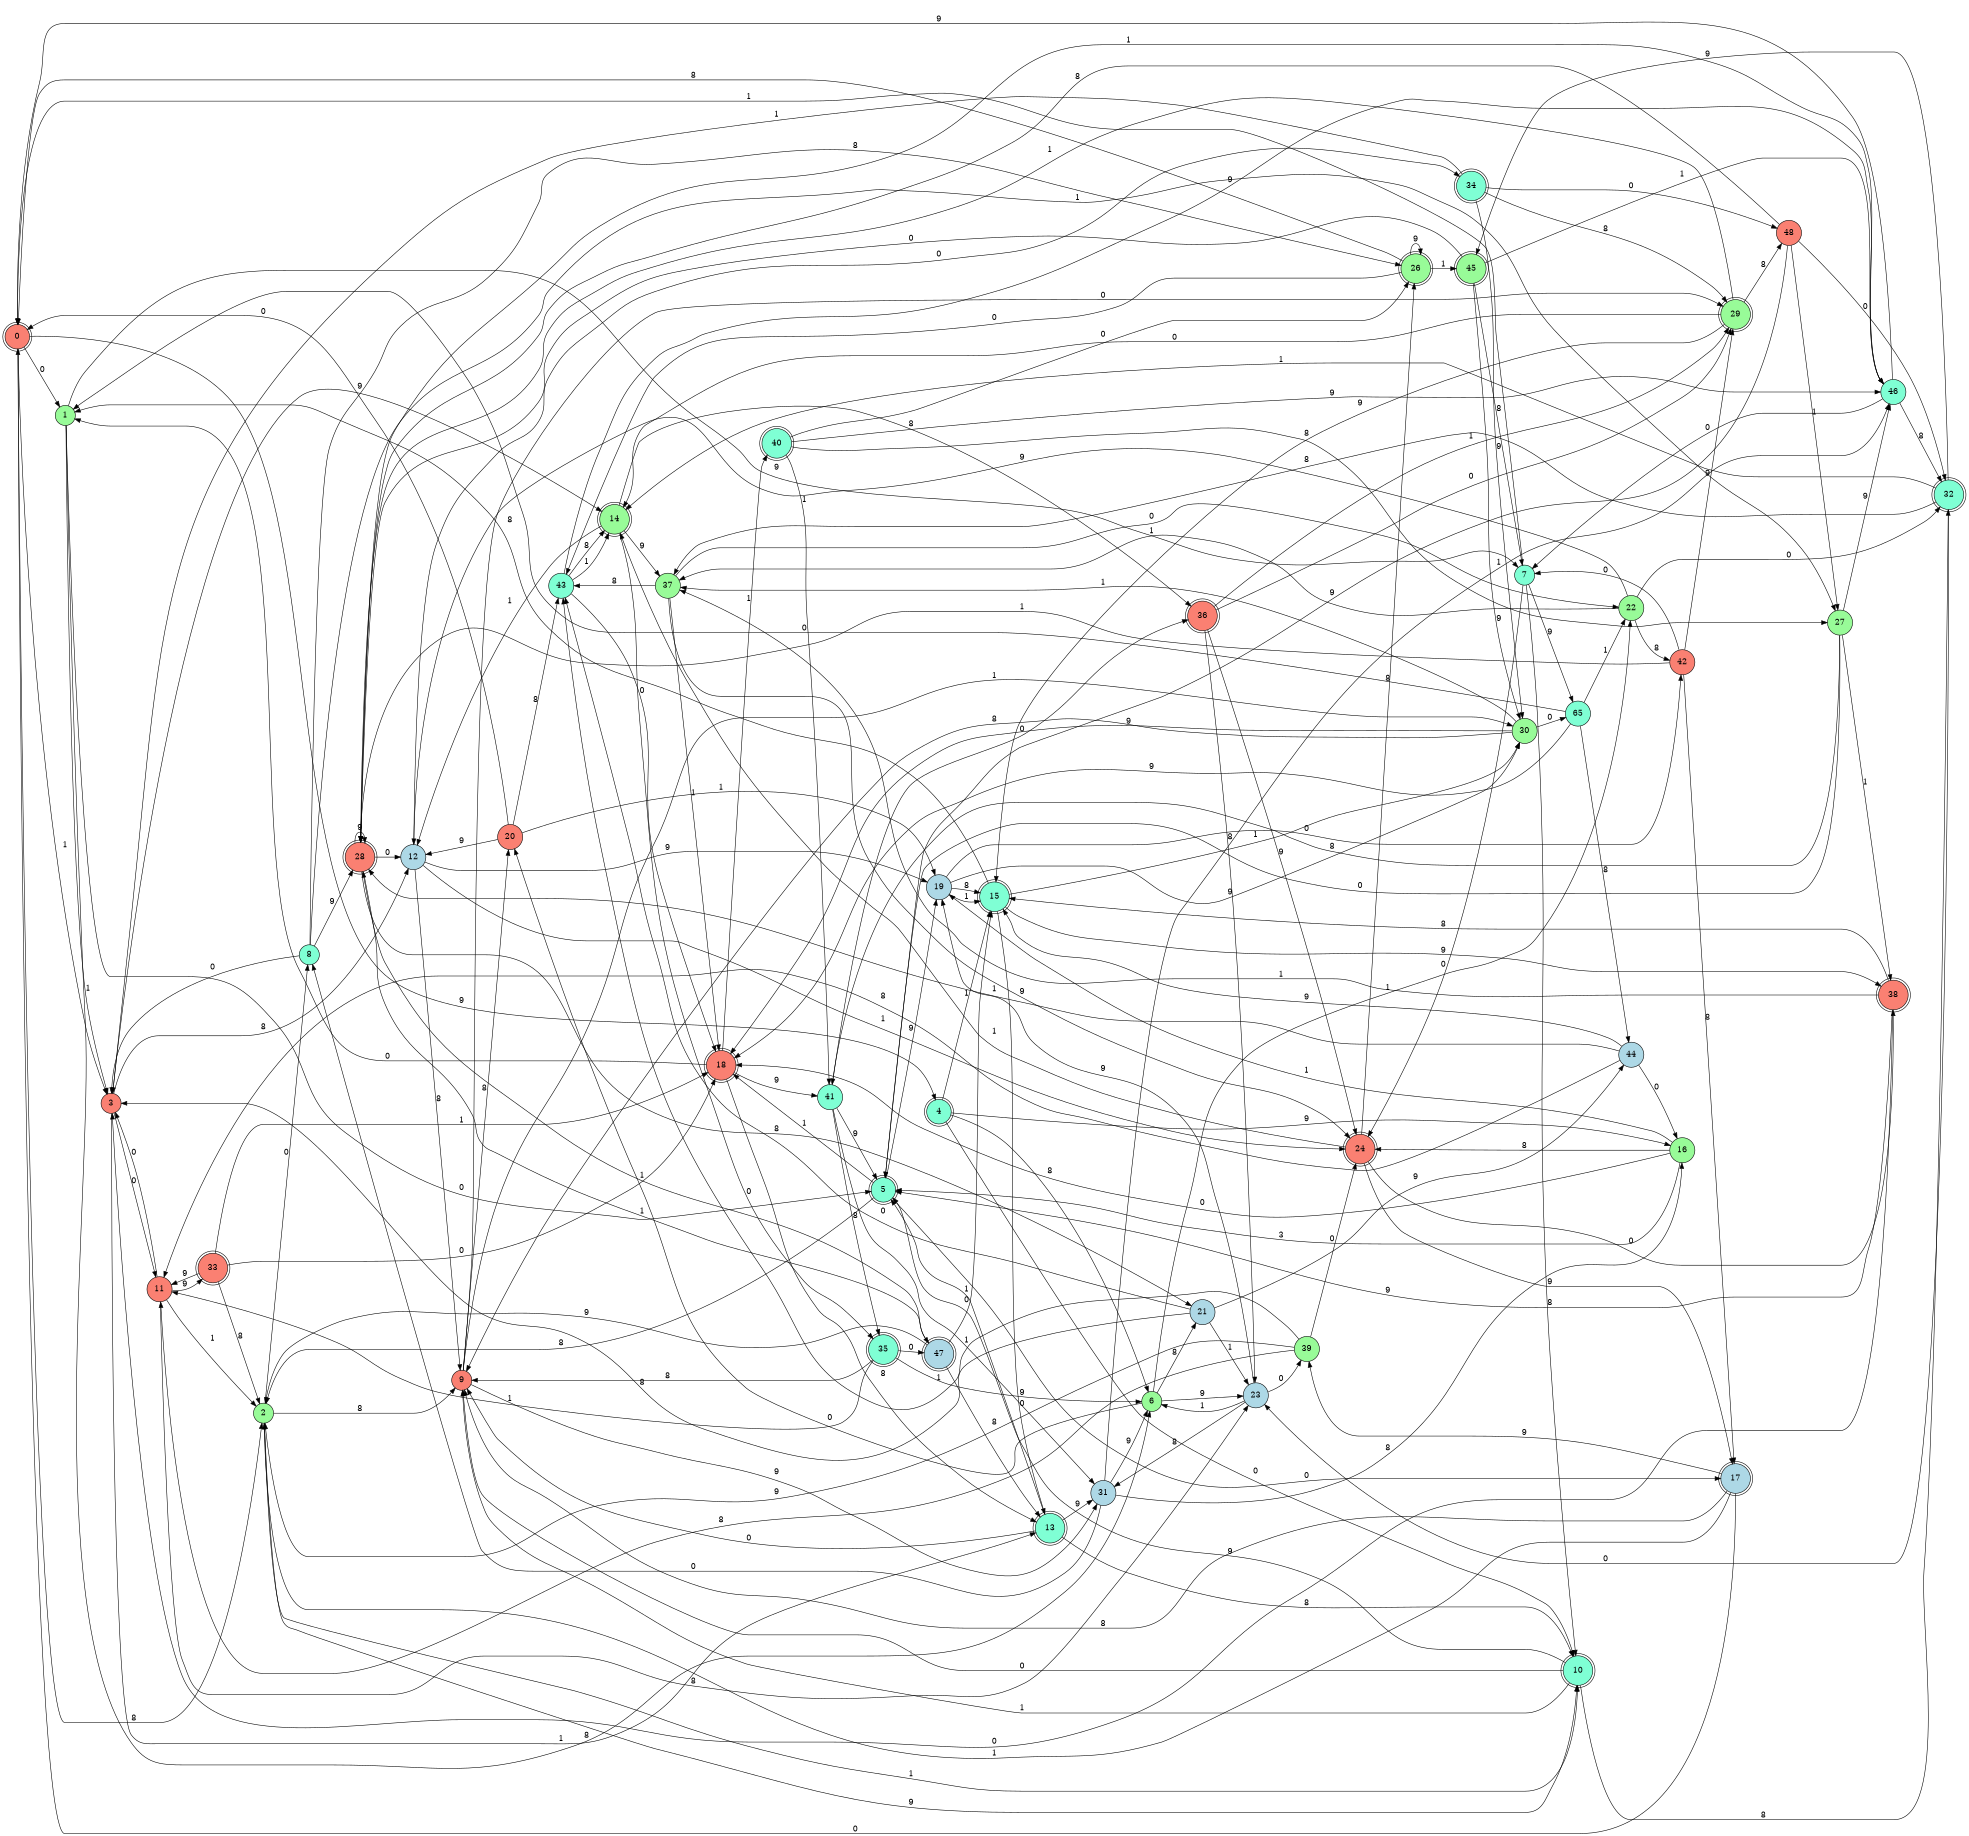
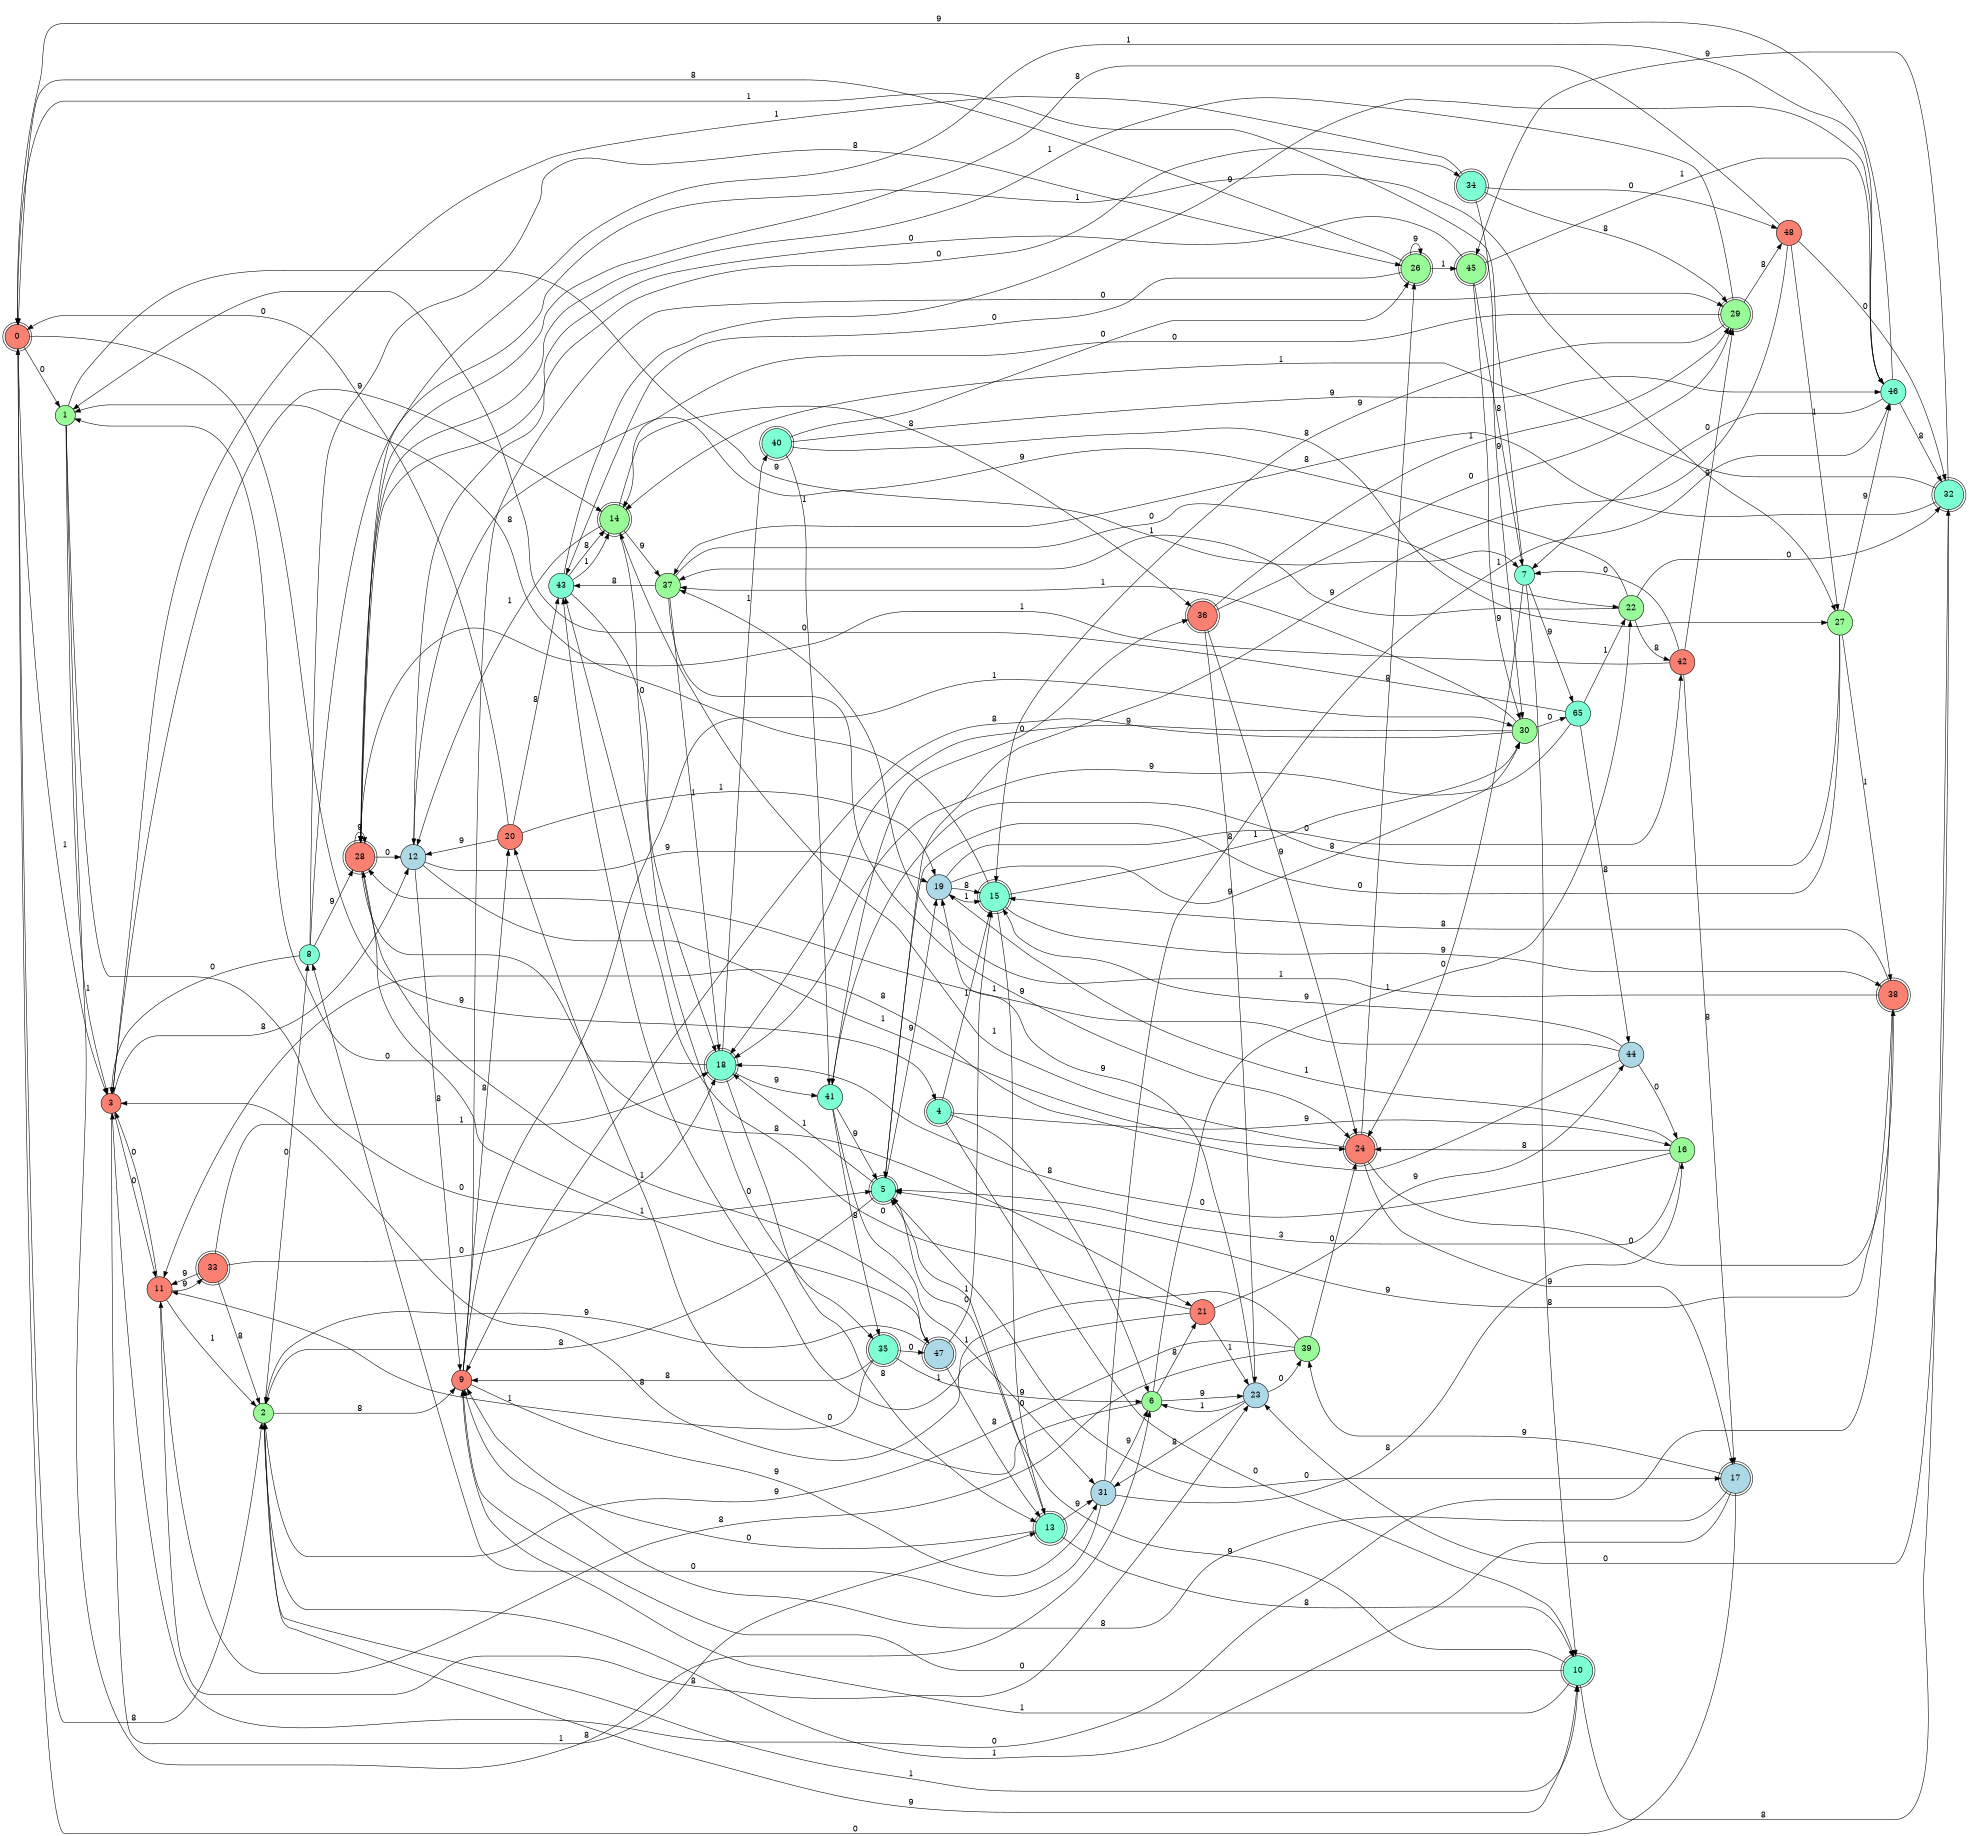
node "18": fillcolor salmon -> aquamarine
node "21": fillcolor lightblue -> salmon
